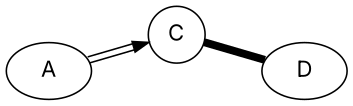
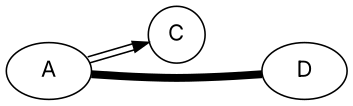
edge "C" -- "D": now "A" -- "D"
